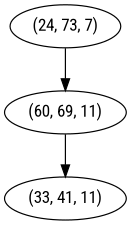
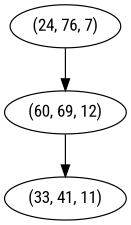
node "(24, 73, 7)": label "(24, 73, 7)" -> "(24, 76, 7)"
node "(60, 69, 11)": label "(60, 69, 11)" -> "(60, 69, 12)"
